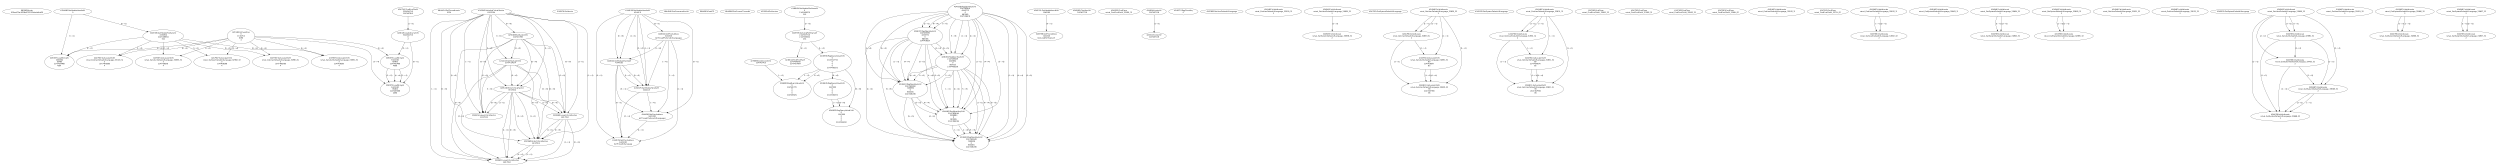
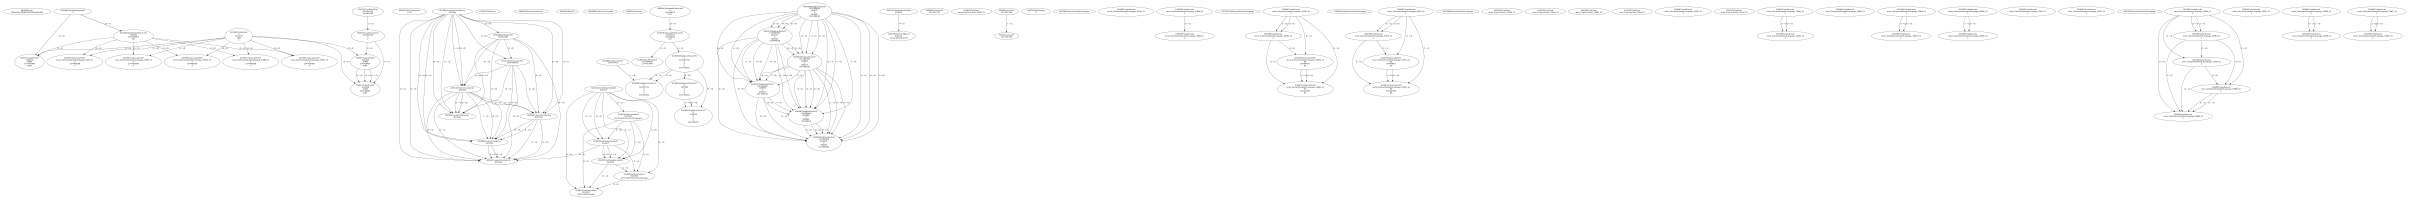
node "4247558.GetUserDefaultUILanguage": added
edge "4244044.GetModuleHandleW 4244120" -> "4244076.GetProcAddress 9441320 GetThreadUILanguage": now "4244044.GetModuleHandleW 4244120" -> "4245621.LeaveCriticalSection 6917004"
